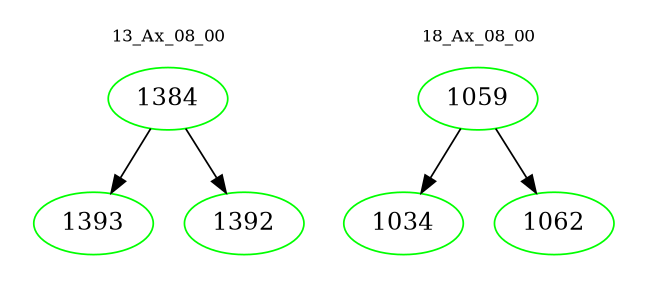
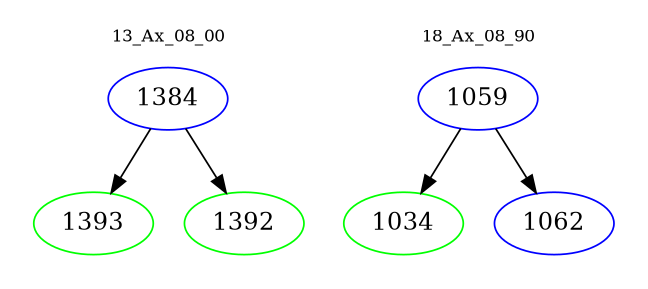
cluster "18_Ax_08_00": label "18_Ax_08_00" -> "18_Ax_08_90"
node "1384": color green -> blue
node "1059": color green -> blue
node "1062": color green -> blue
